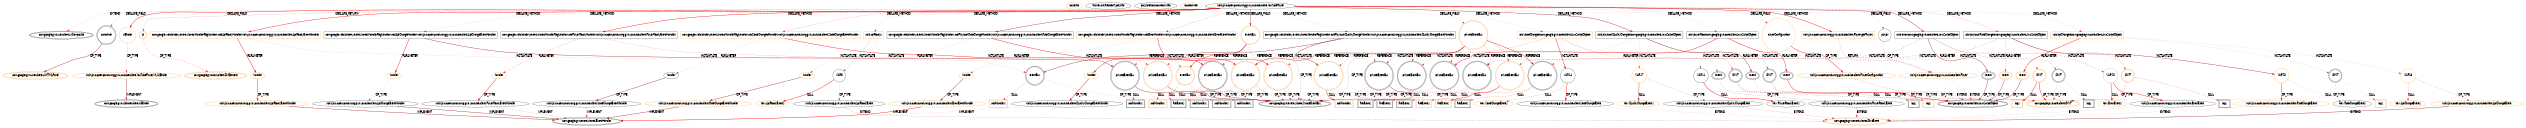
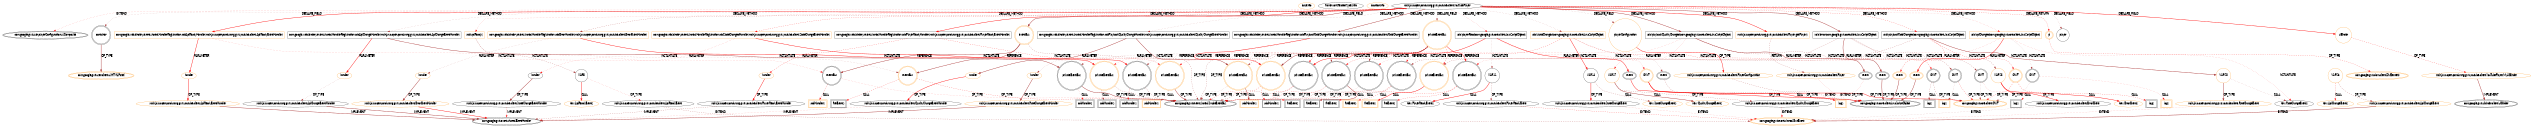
node "possibleCollaborationsInfo": removed
node "com.google.gwt.user.client.ui.Composite": label "com.google.gwt.user.client.ui.Composite" -> "com.google.gwt.user.playerConfiguration.ui.Composite"
edge "void apiChanged(com.google.gwt.core.client.JavaScriptObject)" -> "VAR26": now "void apiChanged(com.google.gwt.core.client.JavaScriptObject)" -> "new RateChangeEvent()"
edge "player" -> "main.java.open.pandurang.gwt.youtube.client.Player": removed, label "OF_TYPE"
